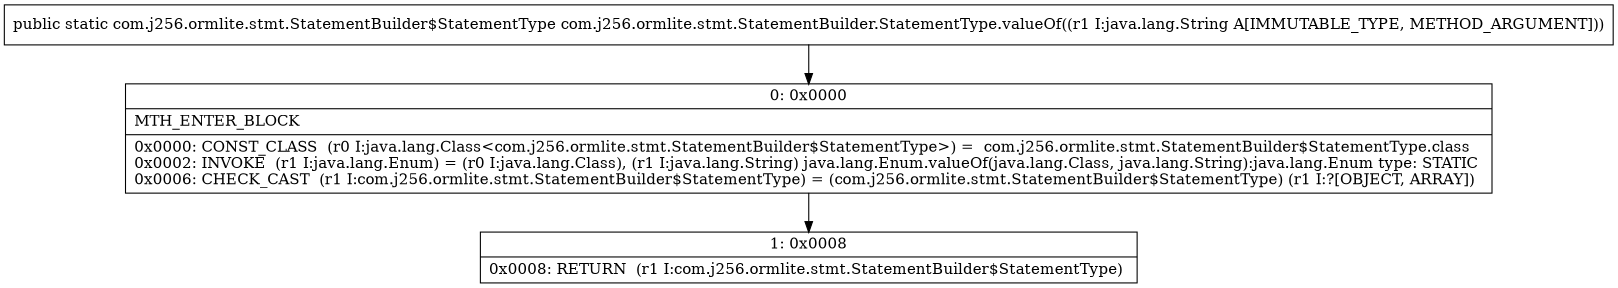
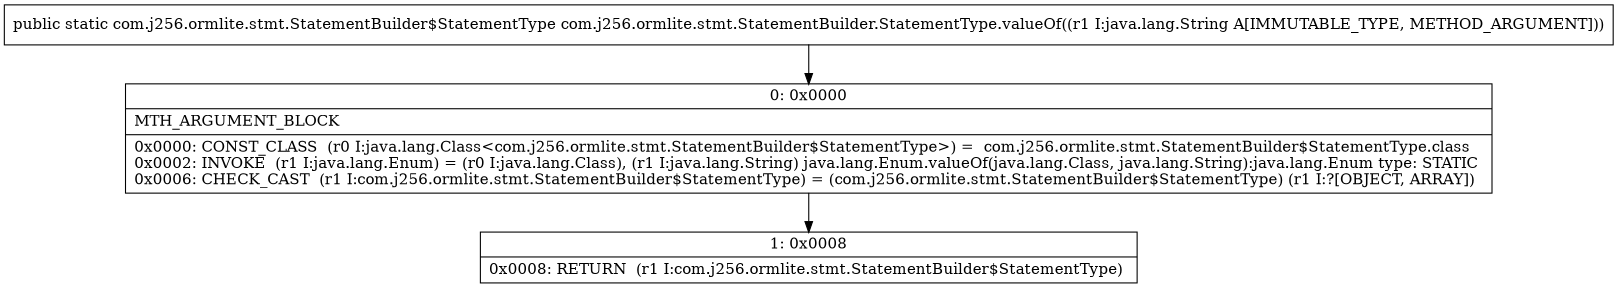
node "0: 0x0000": text "MTH_ENTER_BLOCK" -> "MTH_ARGUMENT_BLOCK"
